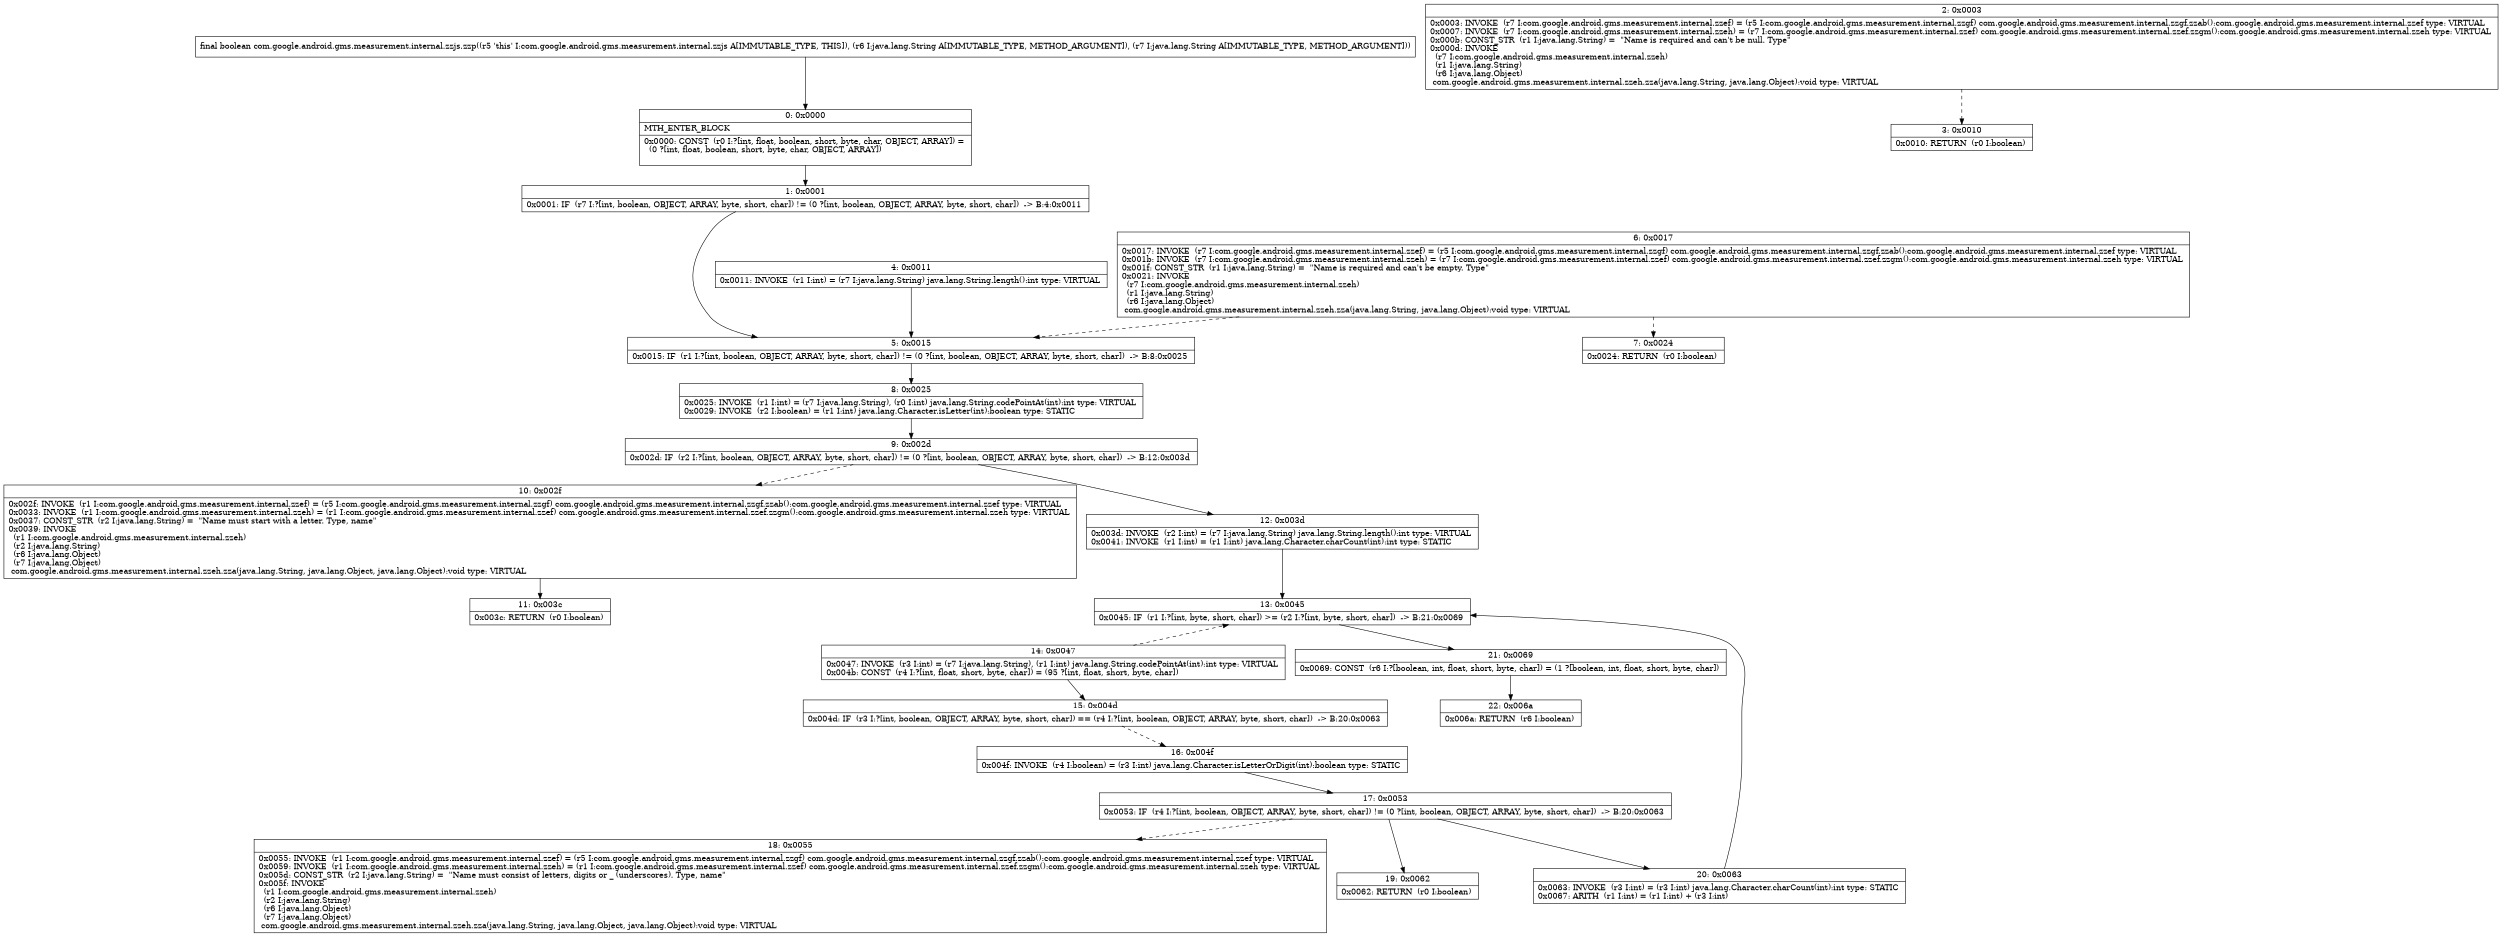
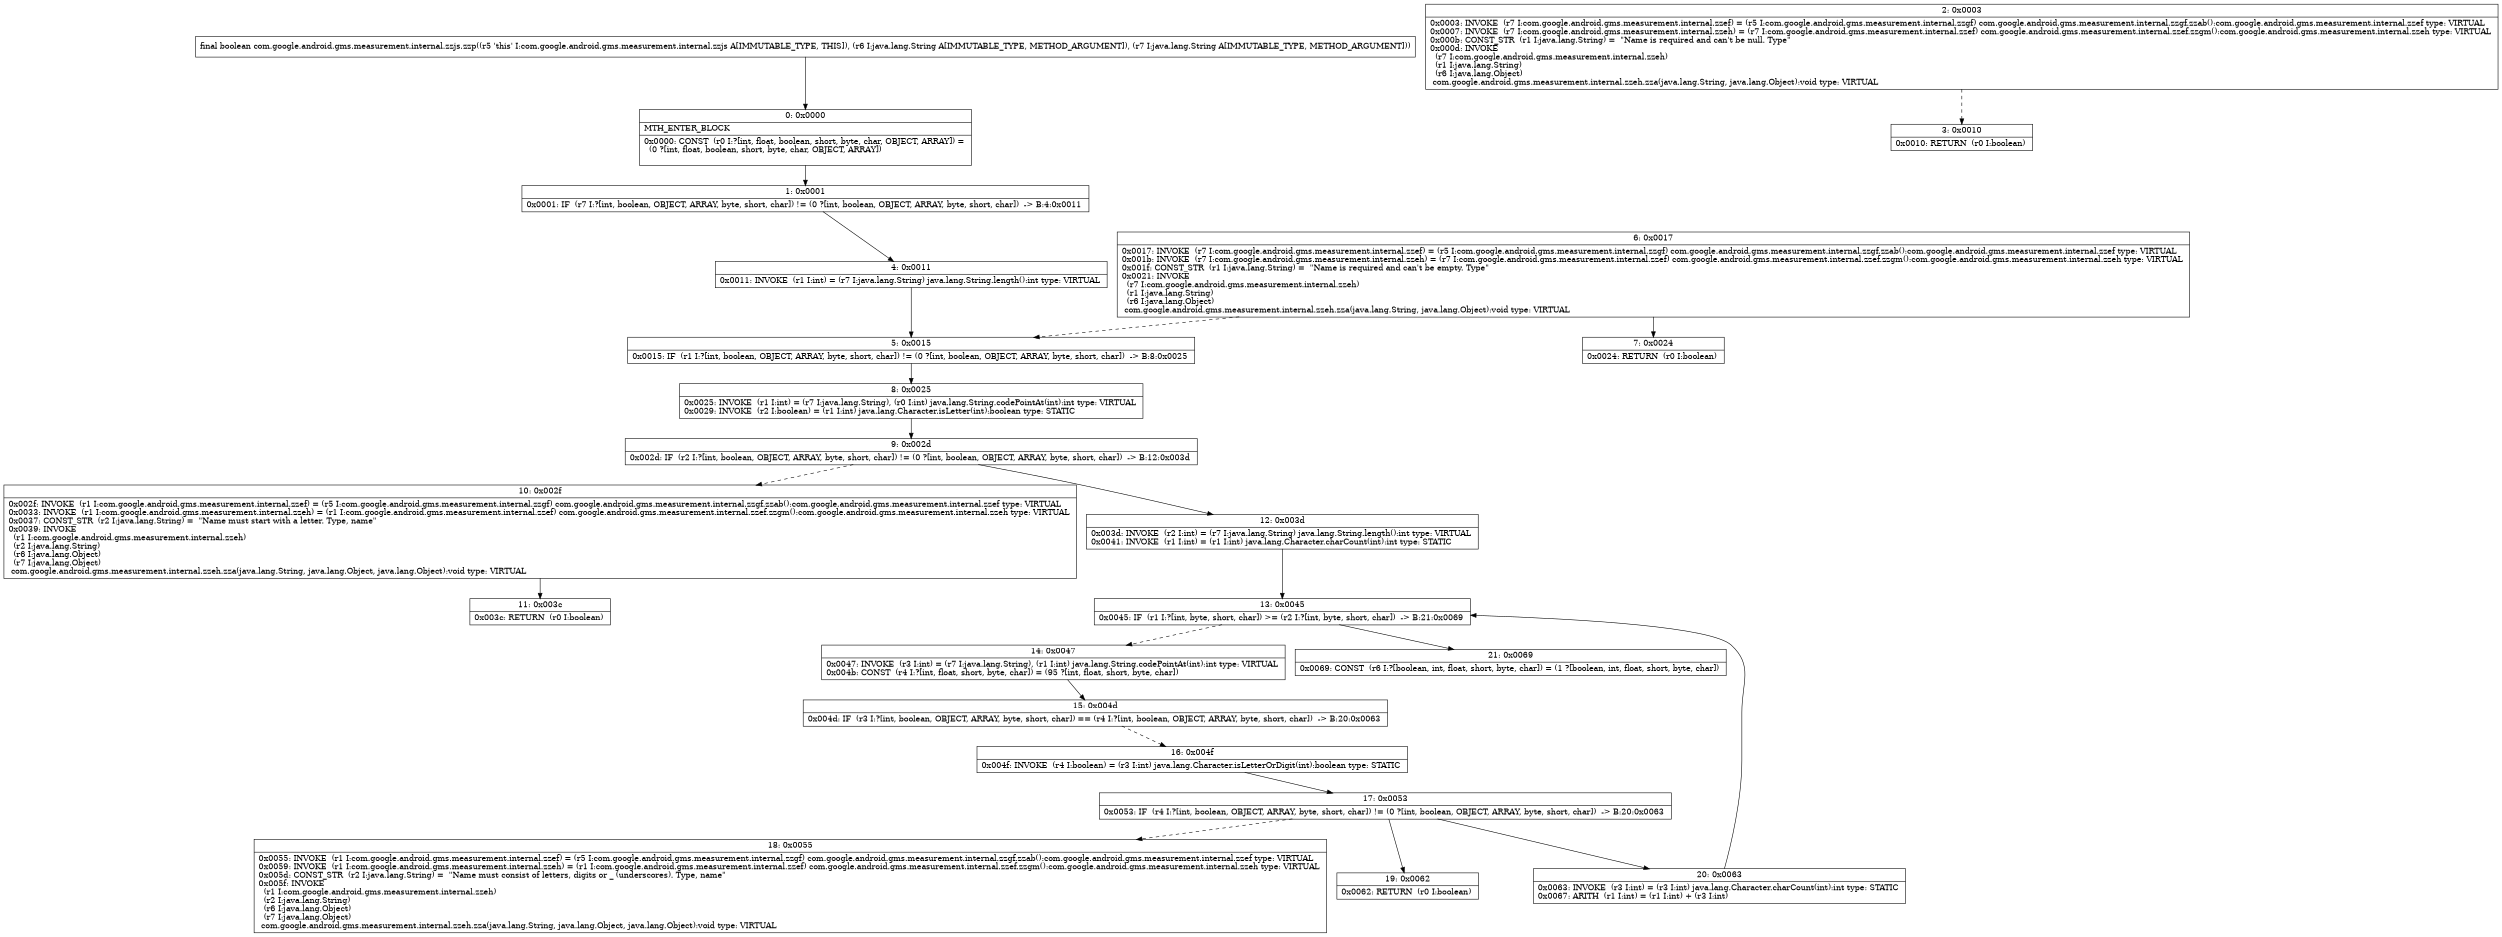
edge "1: 0x0001" -> "5: 0x0015": now "1: 0x0001" -> "4: 0x0011"
edge "6: 0x0017" -> "7: 0x0024": style dashed -> solid
edge "14: 0x0047" -> "13: 0x0045": reversed
node "22: 0x006a": removed
